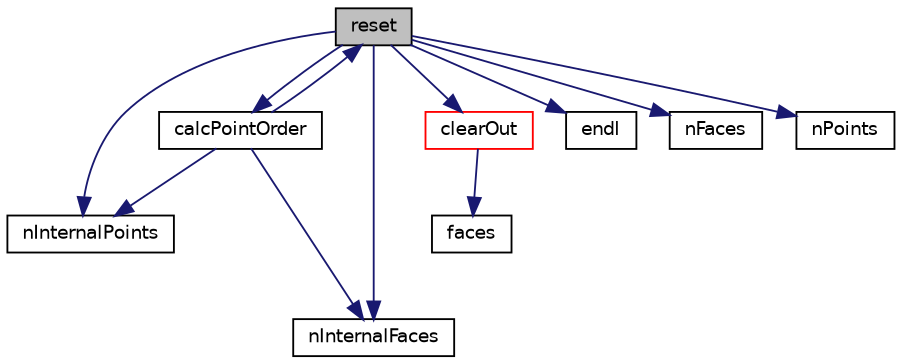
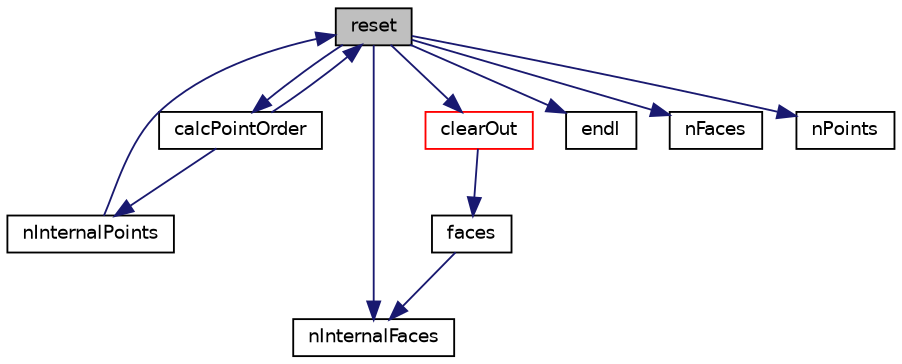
edge "reset" -> "nInternalPoints": reversed
edge "calcPointOrder" -> "nInternalFaces": now "faces" -> "nInternalFaces"
